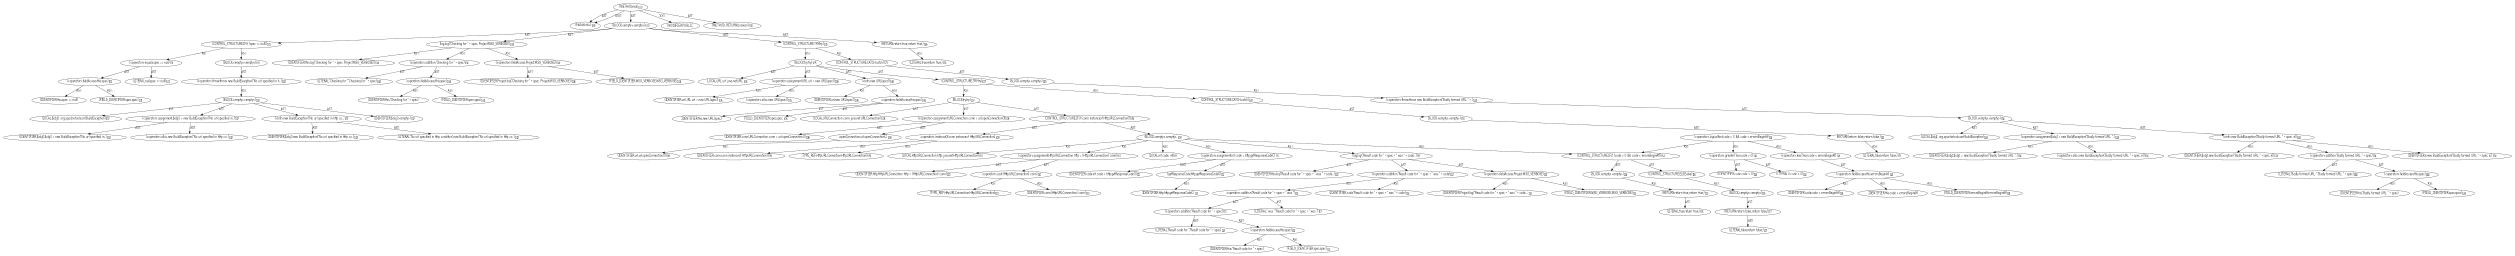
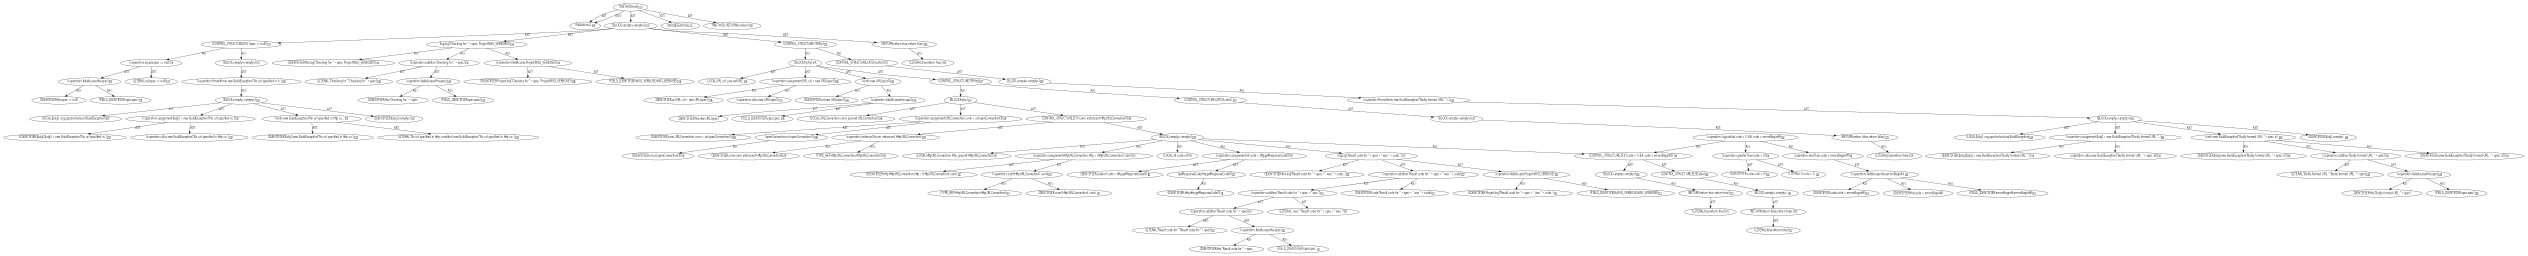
node "(IDENTIFIER,$obj1,<empty>)": added
edge "(<operator>.assignment,int code = http.getResponseCode())" -> "(IDENTIFIER,code,int code = http.getResponseCode())": label "DDG: " -> "AST: "
node "(IDENTIFIER,http,http.getResponseCode())": text "611" -> "111"
